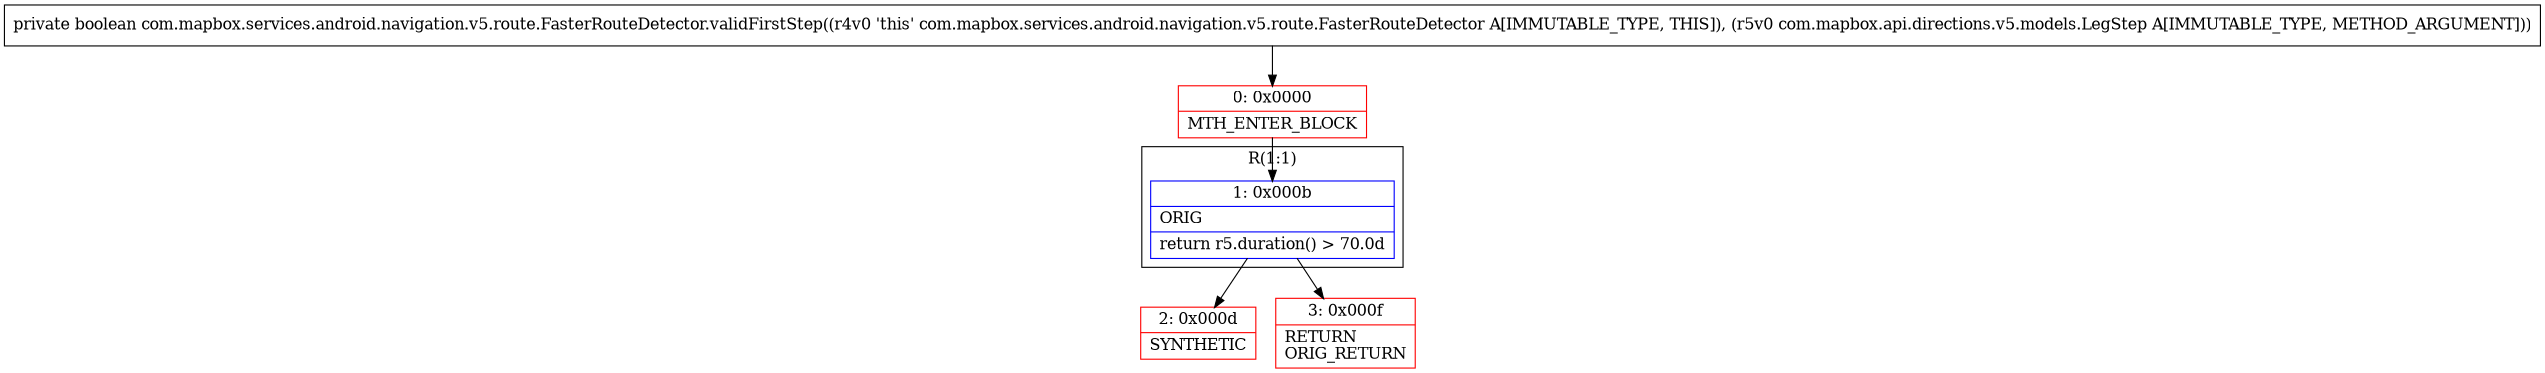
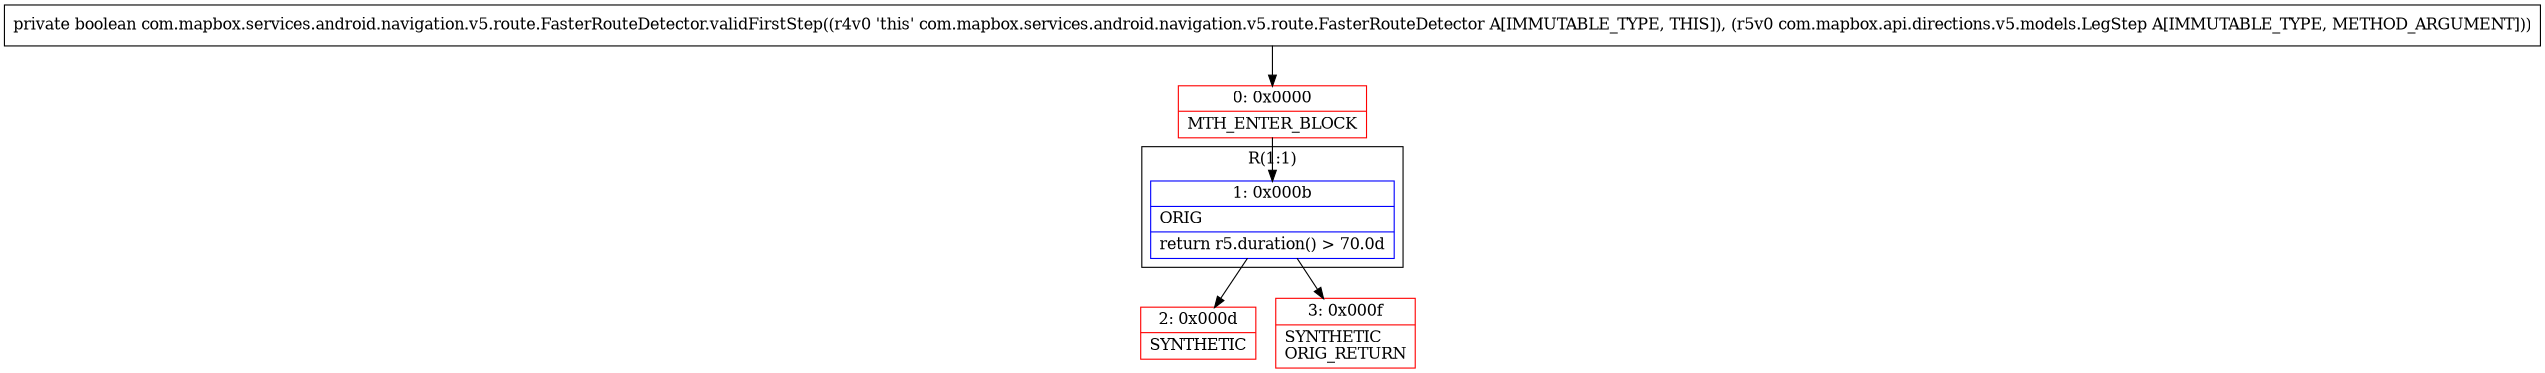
node "3: 0x000f": text "RETURN" -> "SYNTHETIC"
